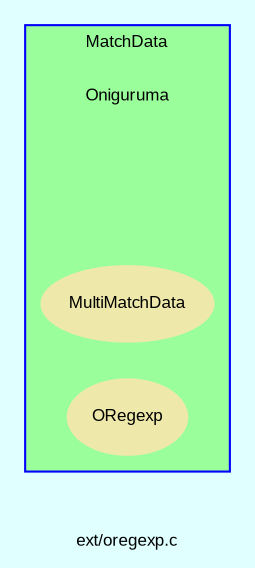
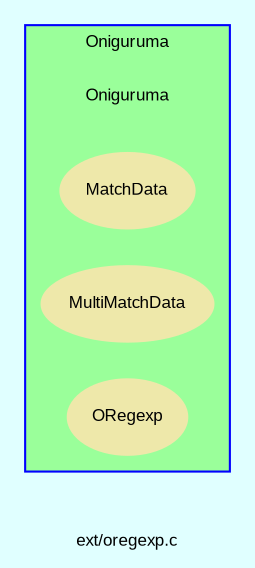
cluster "MatchData": label "MatchData" -> "Oniguruma"
node "MatchData": added
